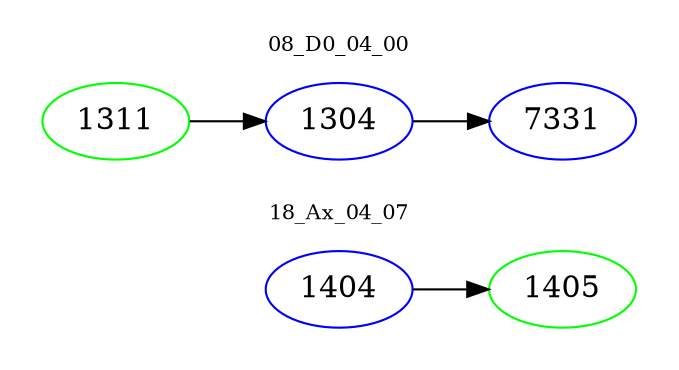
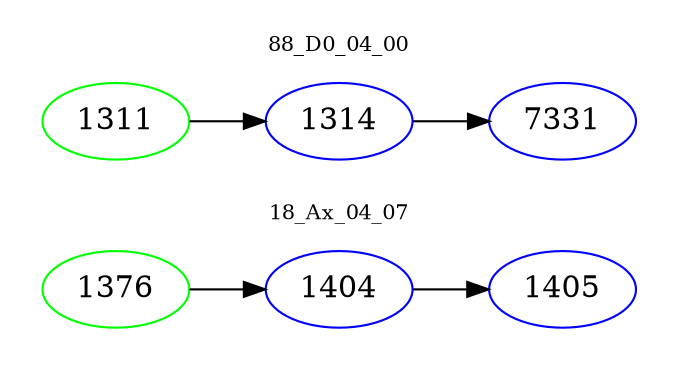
cluster "08_D0_04_00": label "08_D0_04_00" -> "88_D0_04_00"
node "1304": label "1304" -> "1314"
node "1376": added
node "1405": color green -> blue
